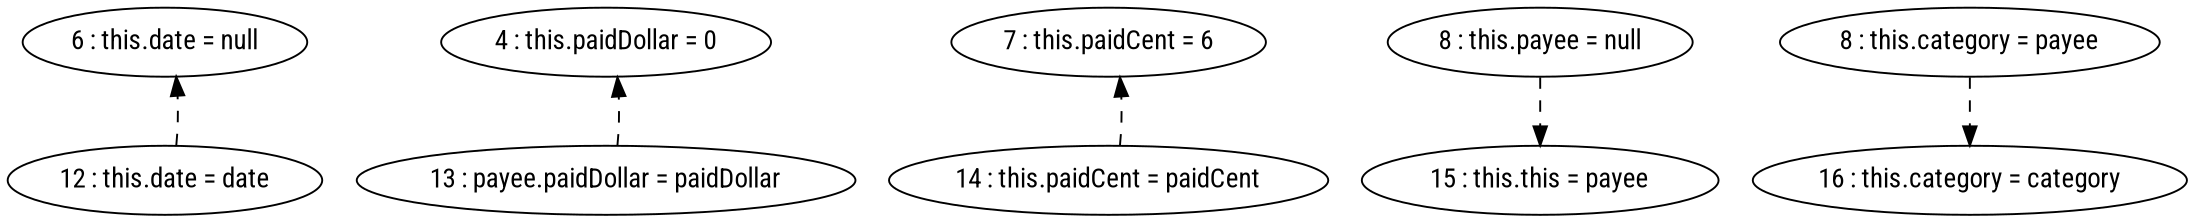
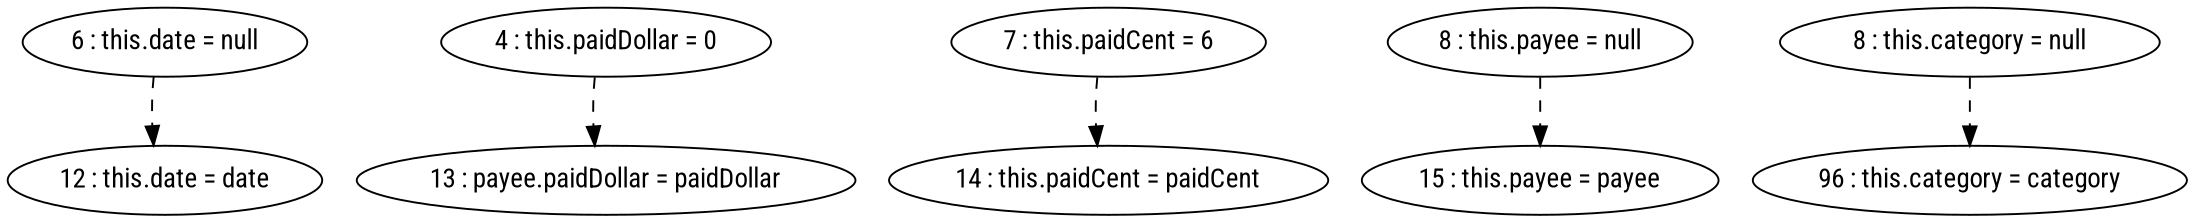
node "8 : this.category = payee": label "8 : this.category = payee" -> "8 : this.category = null"
edge "12 : this.date = date" -> "6 : this.date = null": reversed
edge "13 : payee.paidDollar = paidDollar" -> "4 : this.paidDollar = 0": reversed
edge "14 : this.paidCent = paidCent" -> "7 : this.paidCent = 6": reversed
node "15 : this.this = payee": label "15 : this.this = payee" -> "15 : this.payee = payee"
node "16 : this.category = category": label "16 : this.category = category" -> "96 : this.category = category"
